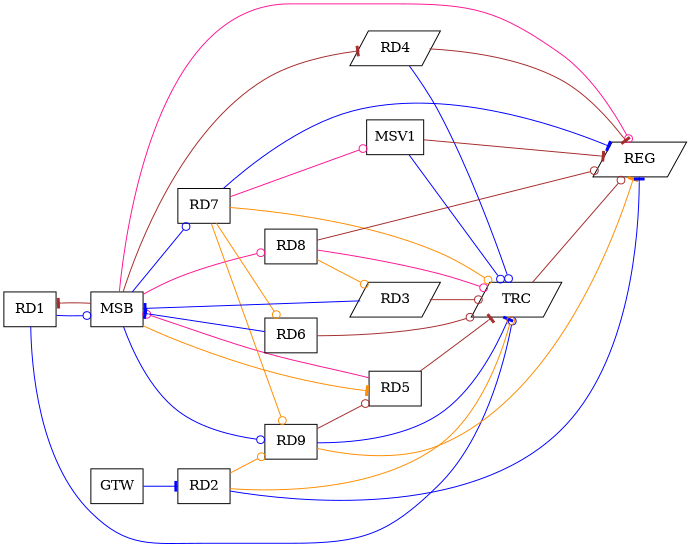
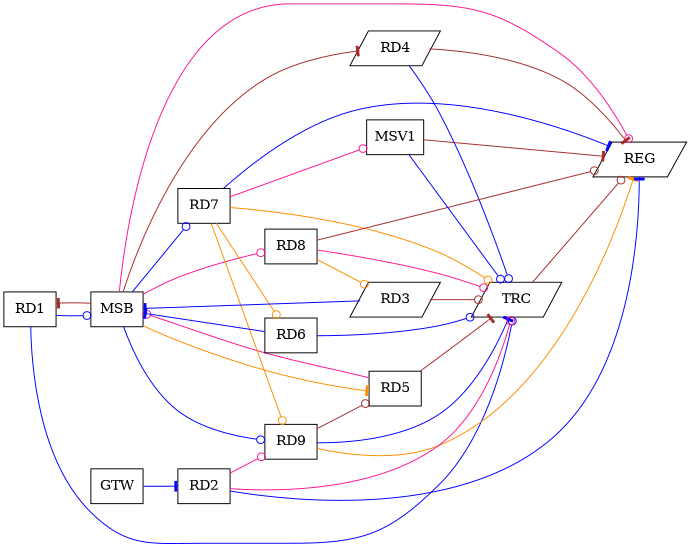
edge "RD6" -> "TRC": color brown -> blue
edge "RD2" -> "TRC": color darkorange -> deeppink
edge "RD2" -> "RD9": color darkorange -> deeppink
